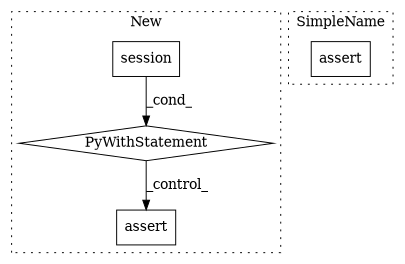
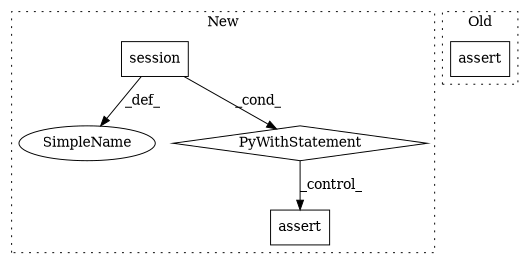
cluster "SimpleName": label "SimpleName" -> "Old"
node "SimpleName": added
